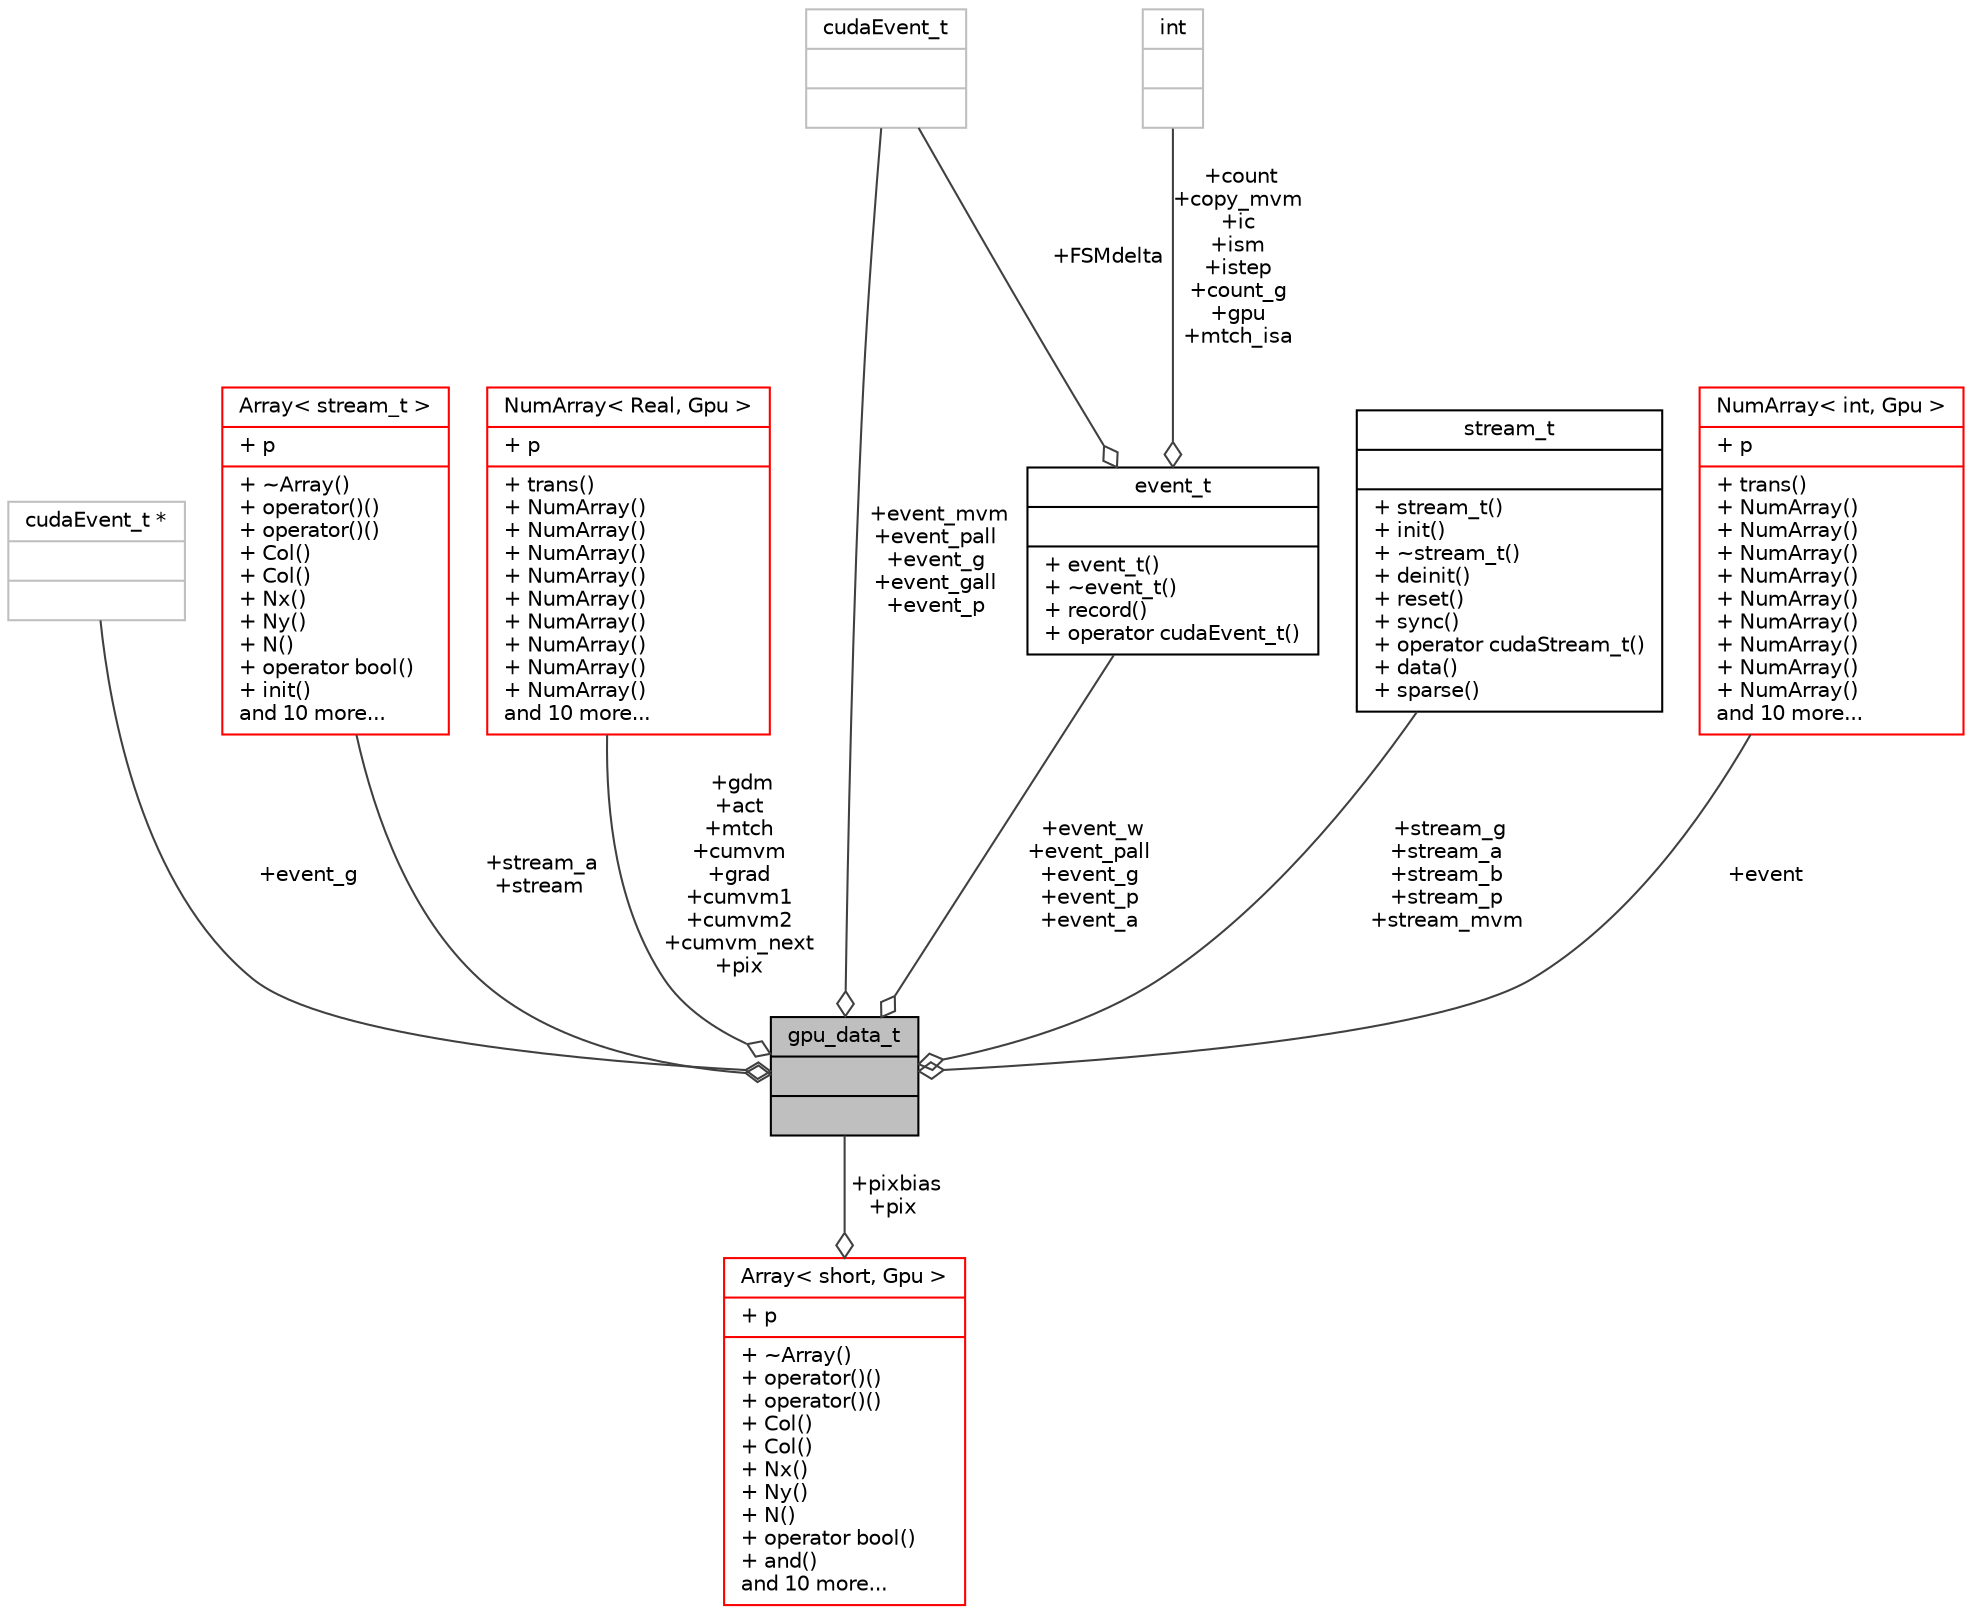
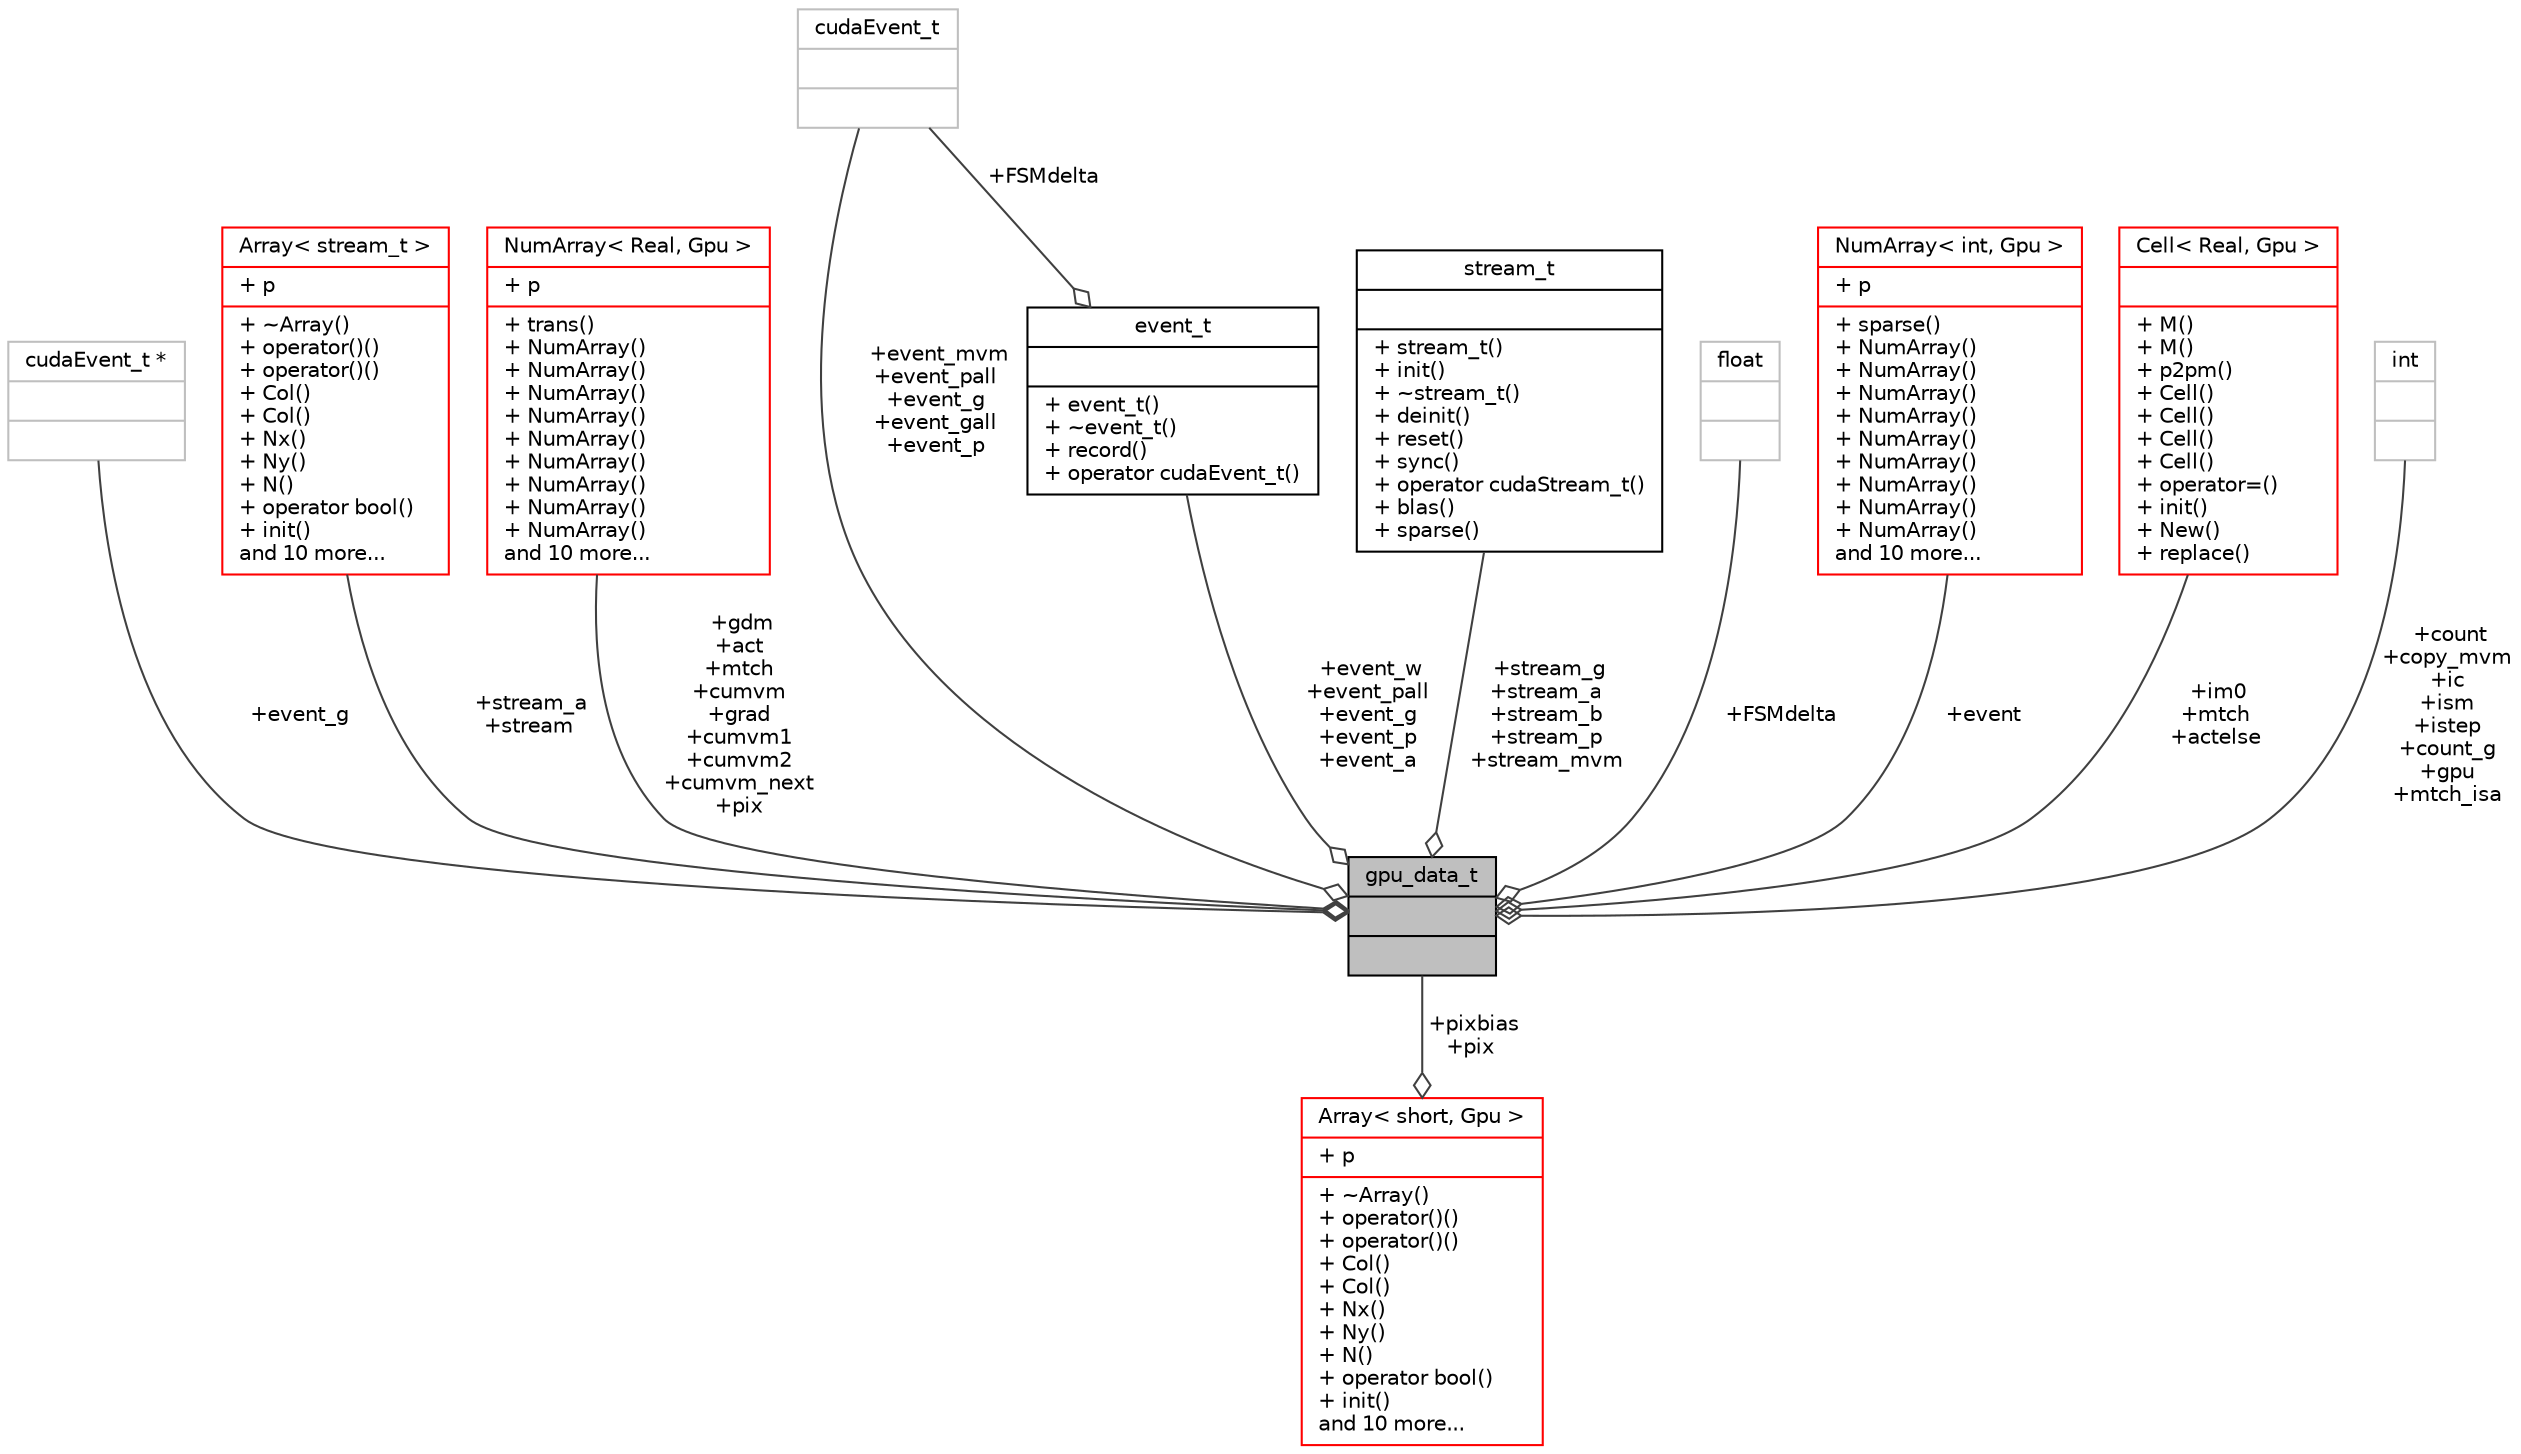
edge "int" -> "event_t": now "int" -> "gpu_data_t"
node "float": added
node "Cell< Real, Gpu >": added
node "NumArray< int, Gpu >": text "+ trans()" -> "+ sparse()"
node "stream_t": text "+ data()" -> "+ blas()"
node "Array< short, Gpu >": text "+ and()" -> "+ init()"
